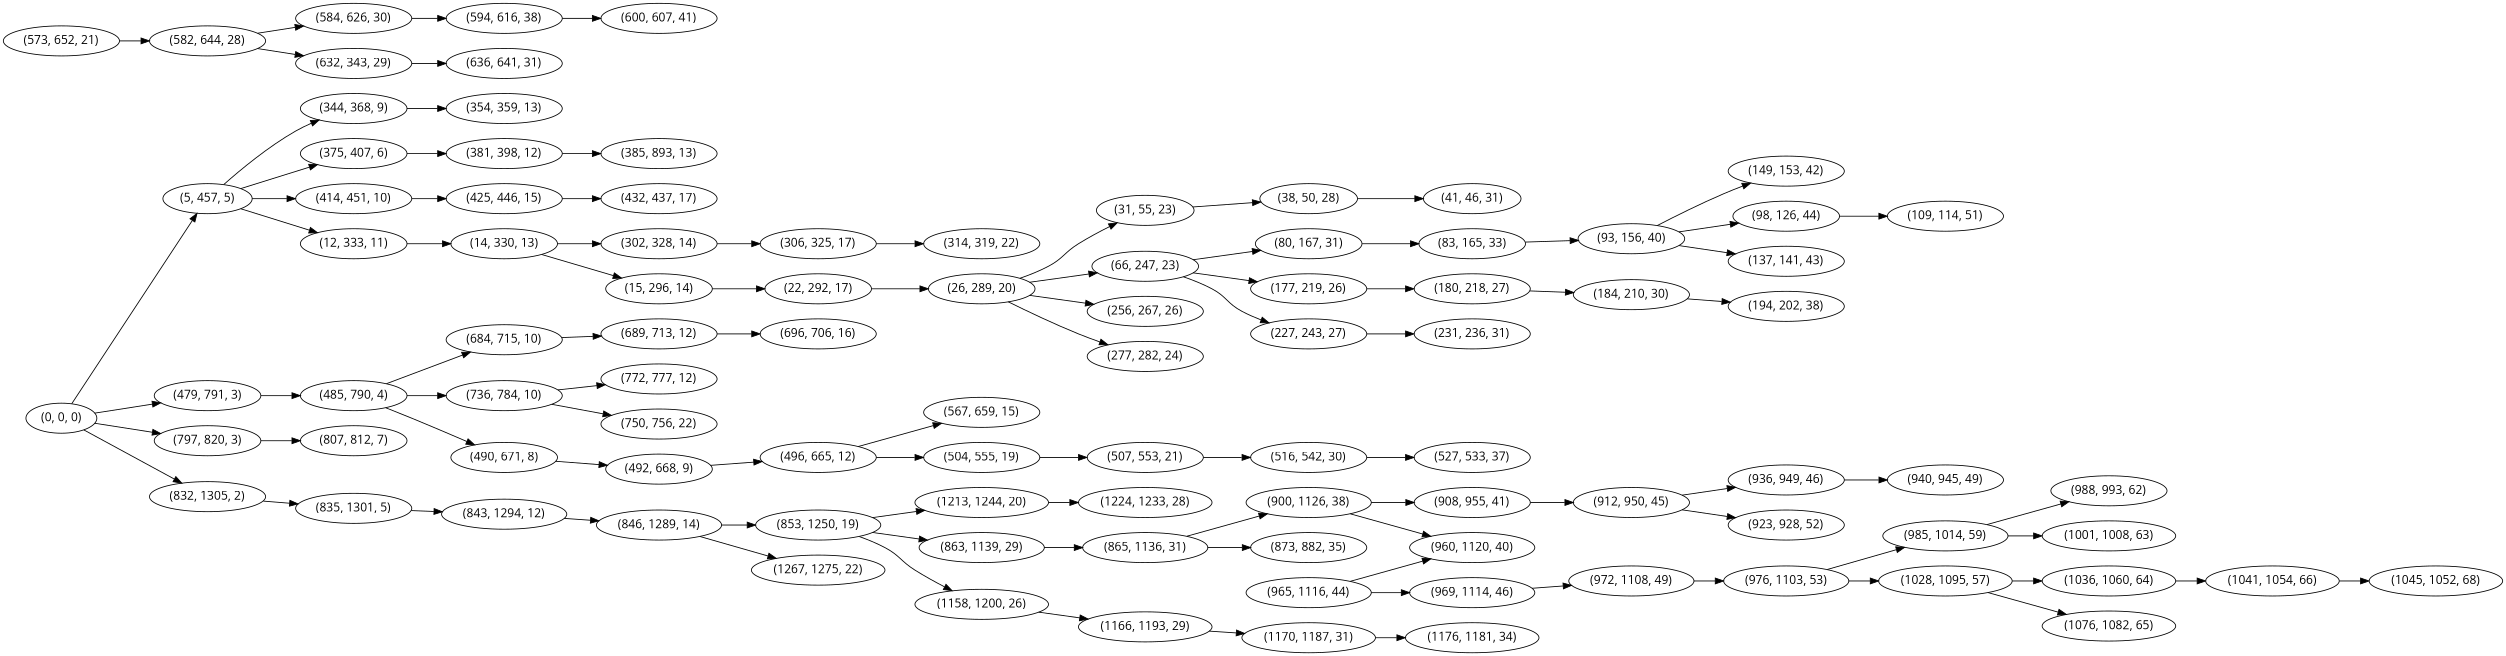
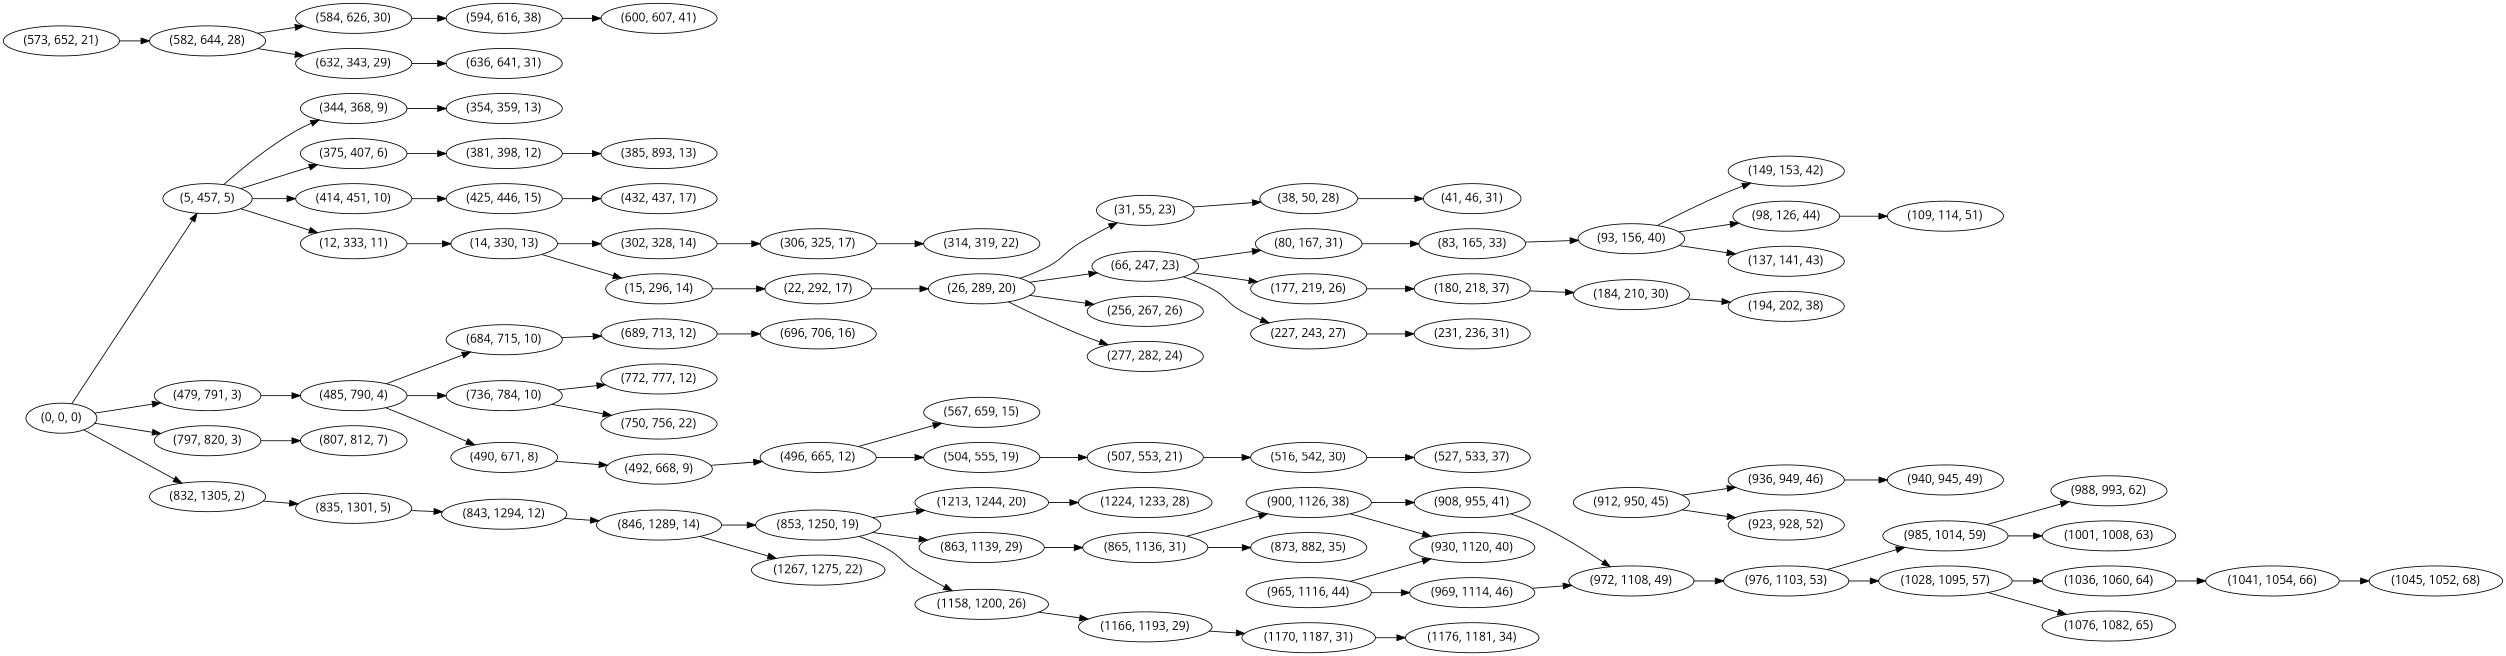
node "(180, 218, 27)": label "(180, 218, 27)" -> "(180, 218, 37)"
edge "(908, 955, 41)" -> "(912, 950, 45)": now "(908, 955, 41)" -> "(972, 1108, 49)"
node "(960, 1120, 40)": label "(960, 1120, 40)" -> "(930, 1120, 40)"
